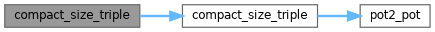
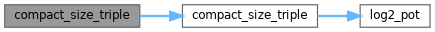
node "pot2_pot": label "pot2_pot" -> "log2_pot"
